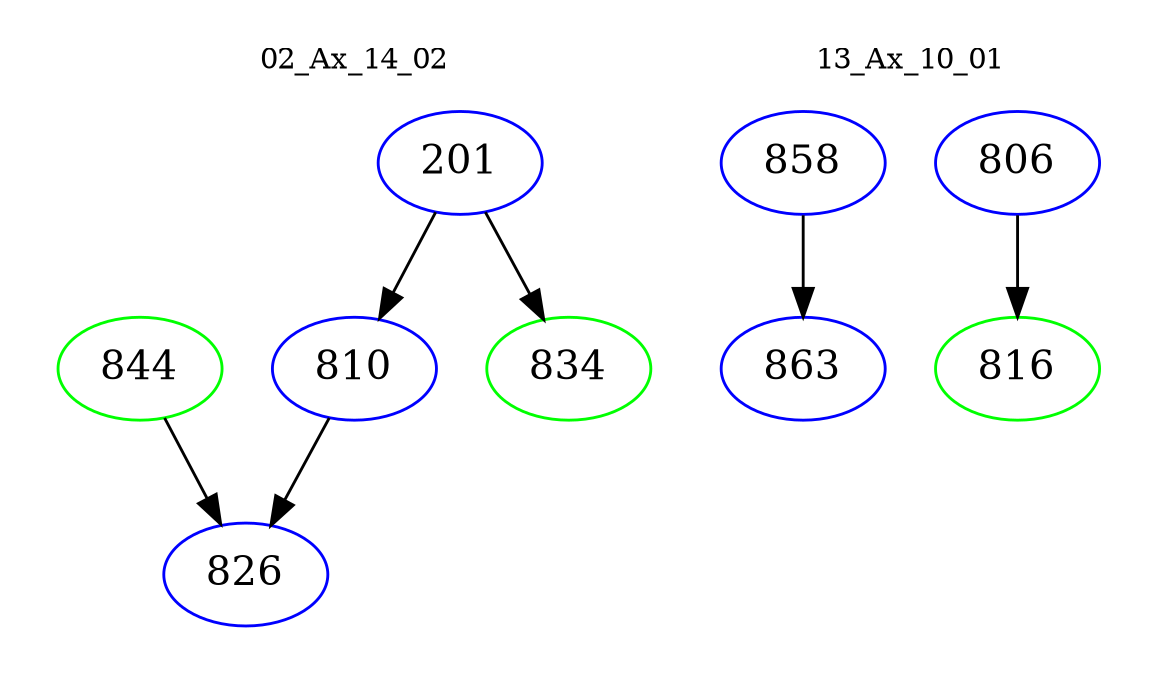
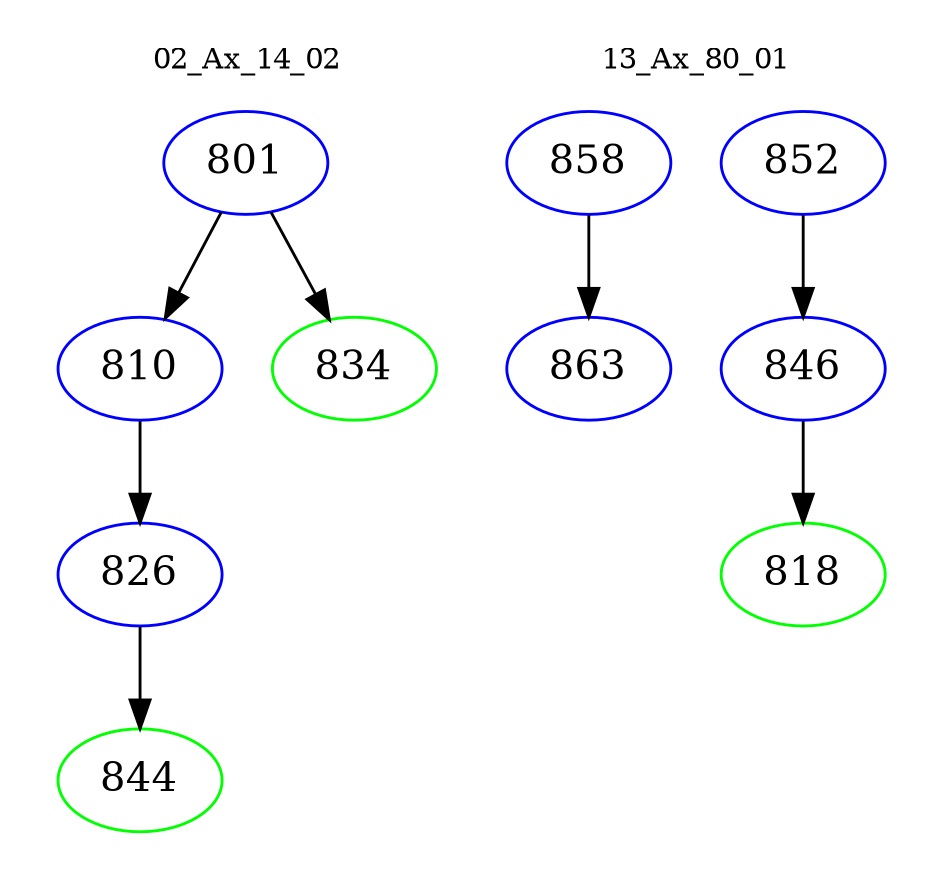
cluster "13_Ax_10_01": label "13_Ax_10_01" -> "13_Ax_80_01"
node "201": label "201" -> "801"
node "852": added
node "806": label "806" -> "846"
node "816": label "816" -> "818"
edge "844" -> "826": reversed
